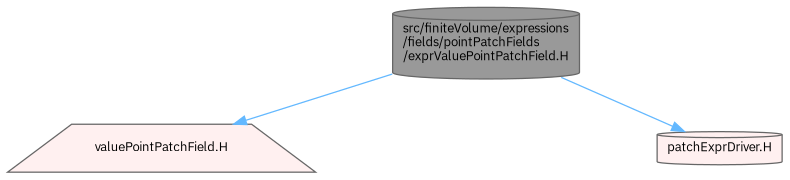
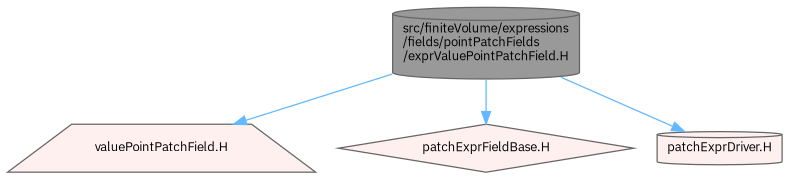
node "patchExprFieldBase.H": added
